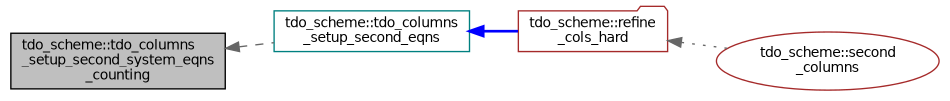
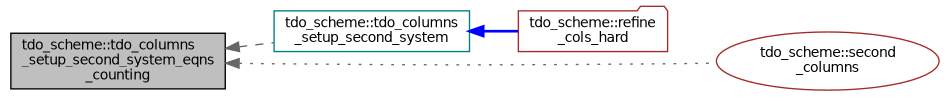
node "tdo_scheme::tdo_columns _setup_second_eqns": label "tdo_scheme::tdo_columns _setup_second_eqns" -> "tdo_scheme::tdo_columns _setup_second_system"
edge "tdo_scheme::second _columns" -> "tdo_scheme::refine _cols_hard": now "tdo_scheme::second _columns" -> "tdo_scheme::tdo_columns _setup_second_system_eqns _counting"
